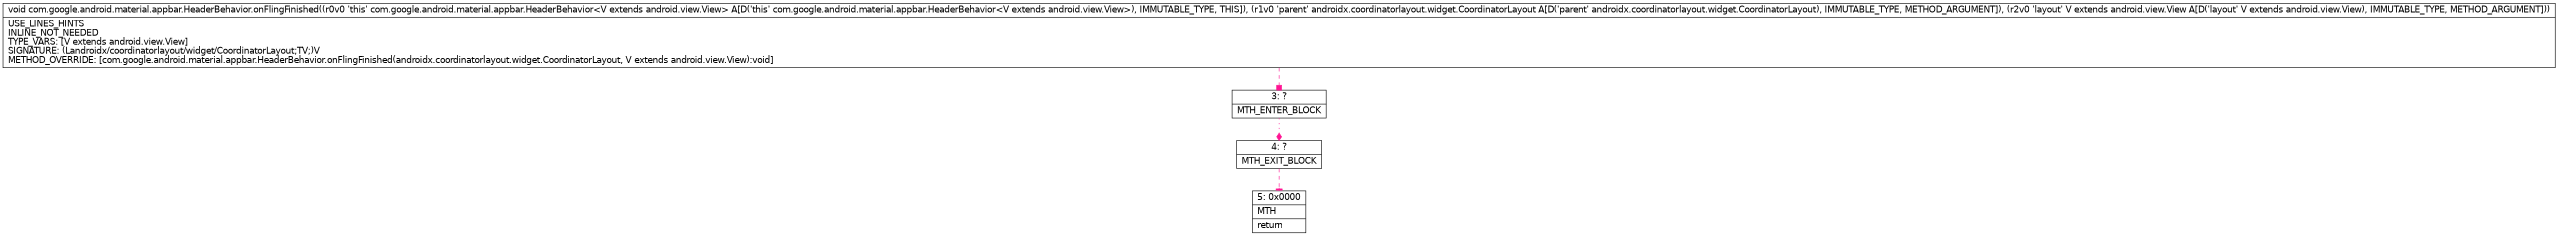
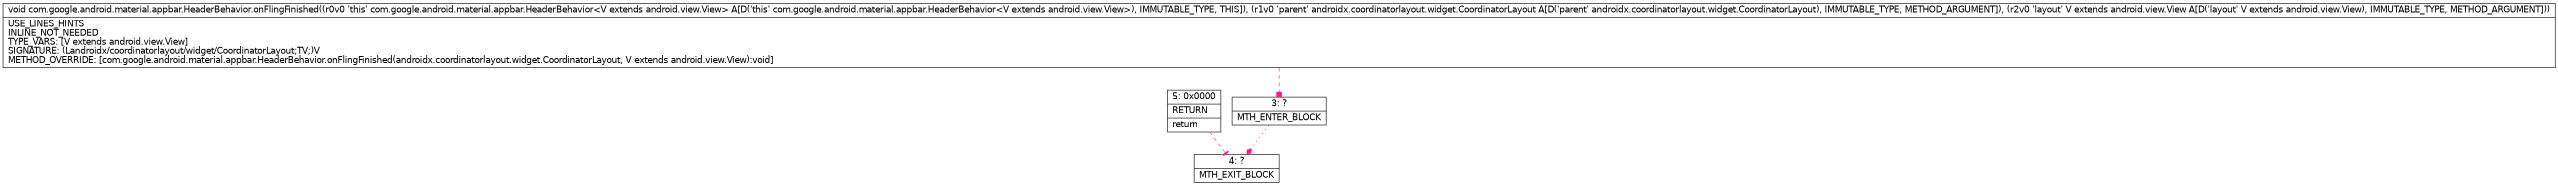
edge "4: ?" -> "5: 0x0000": reversed
node "5: 0x0000": text "MTH" -> "RETURN"
